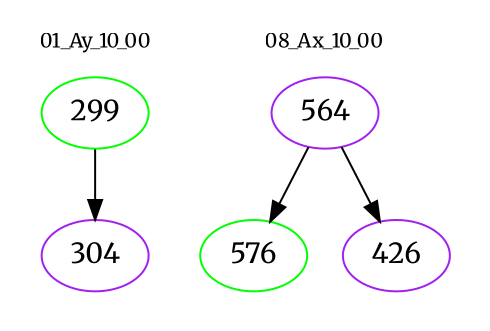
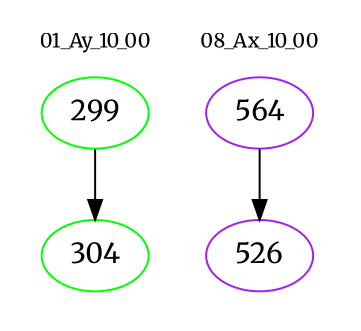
node "304": color purple -> green
node "576": removed
node "426": label "426" -> "526"
